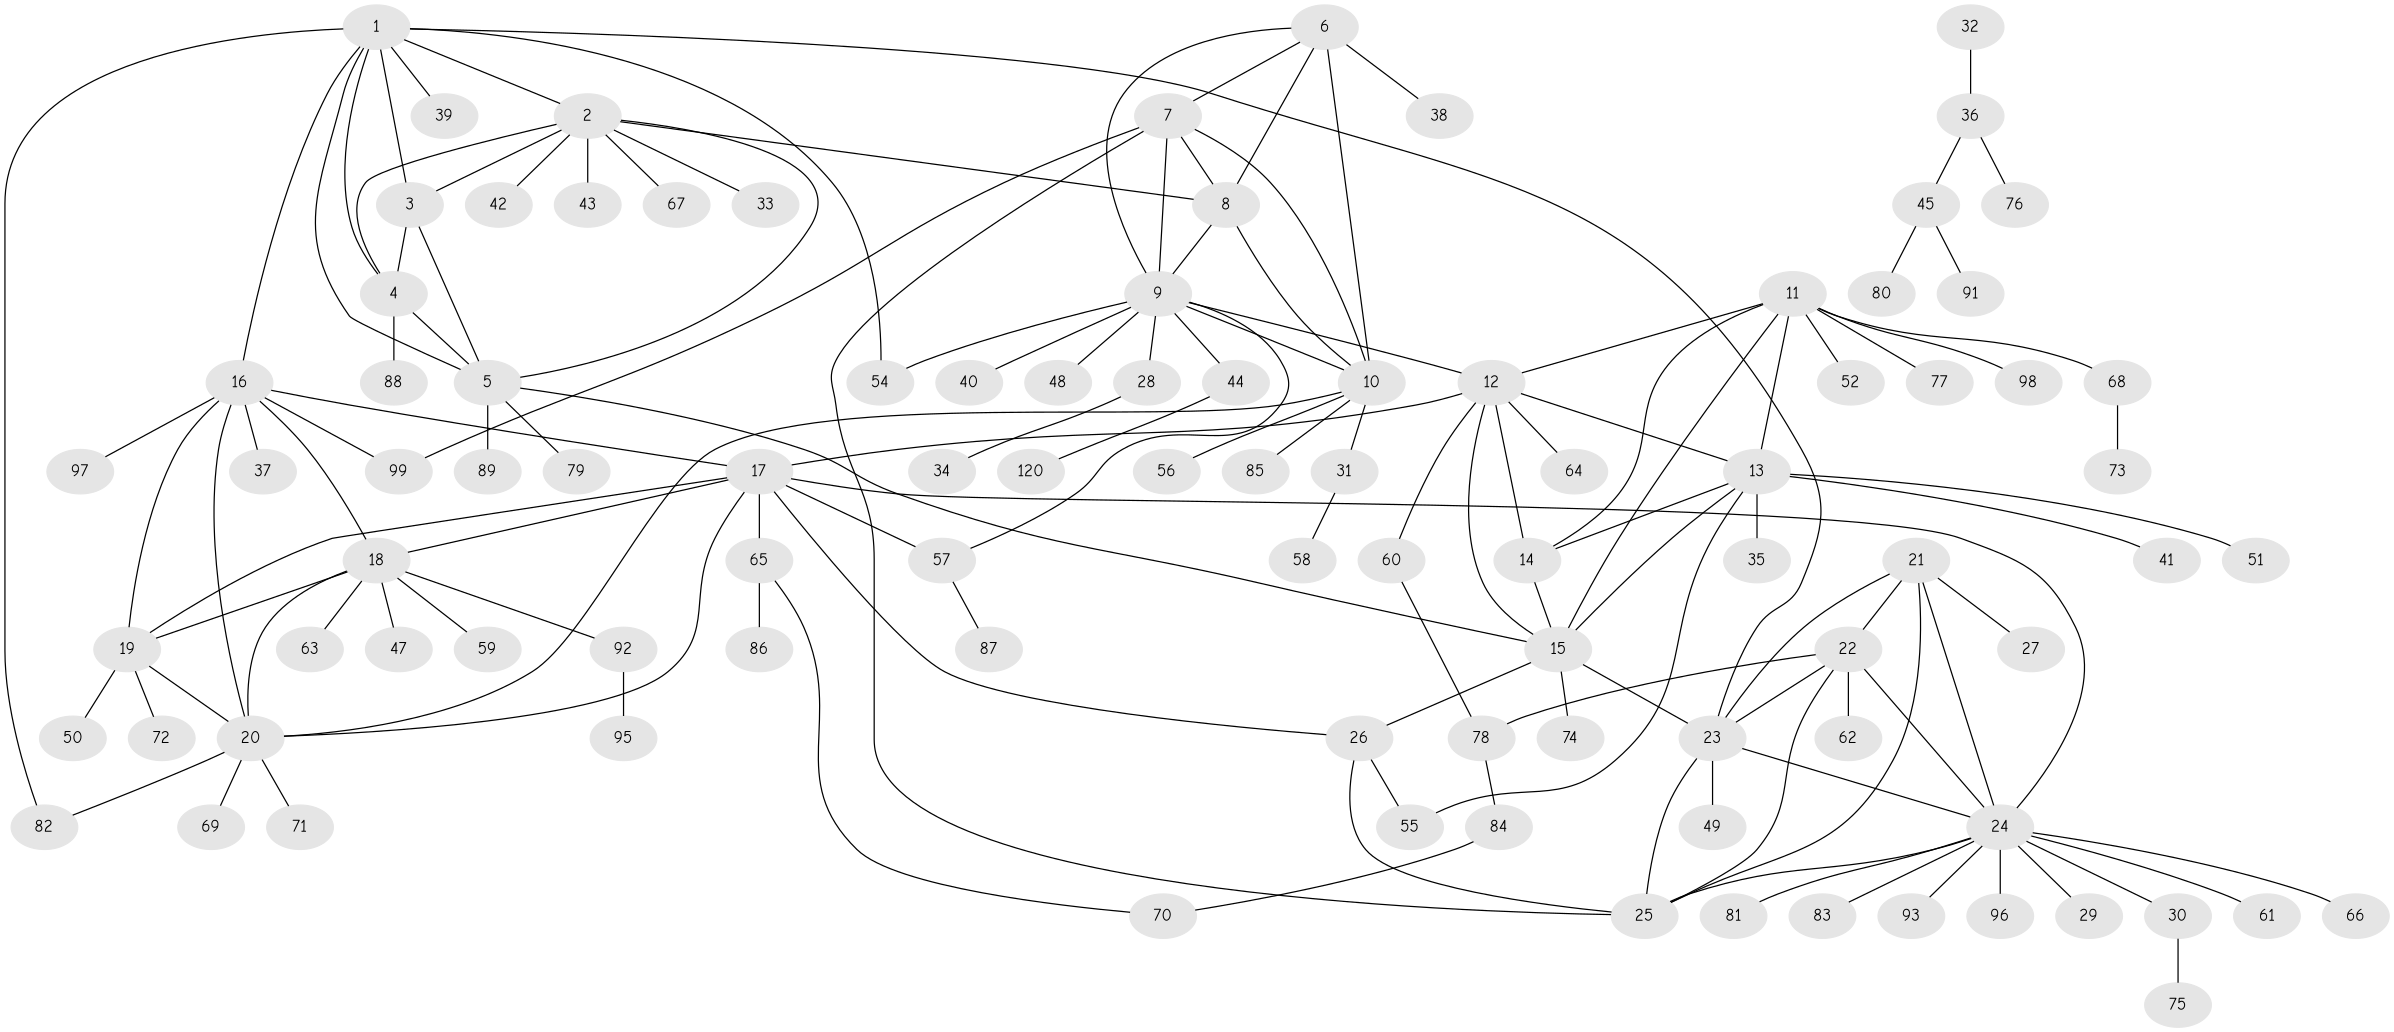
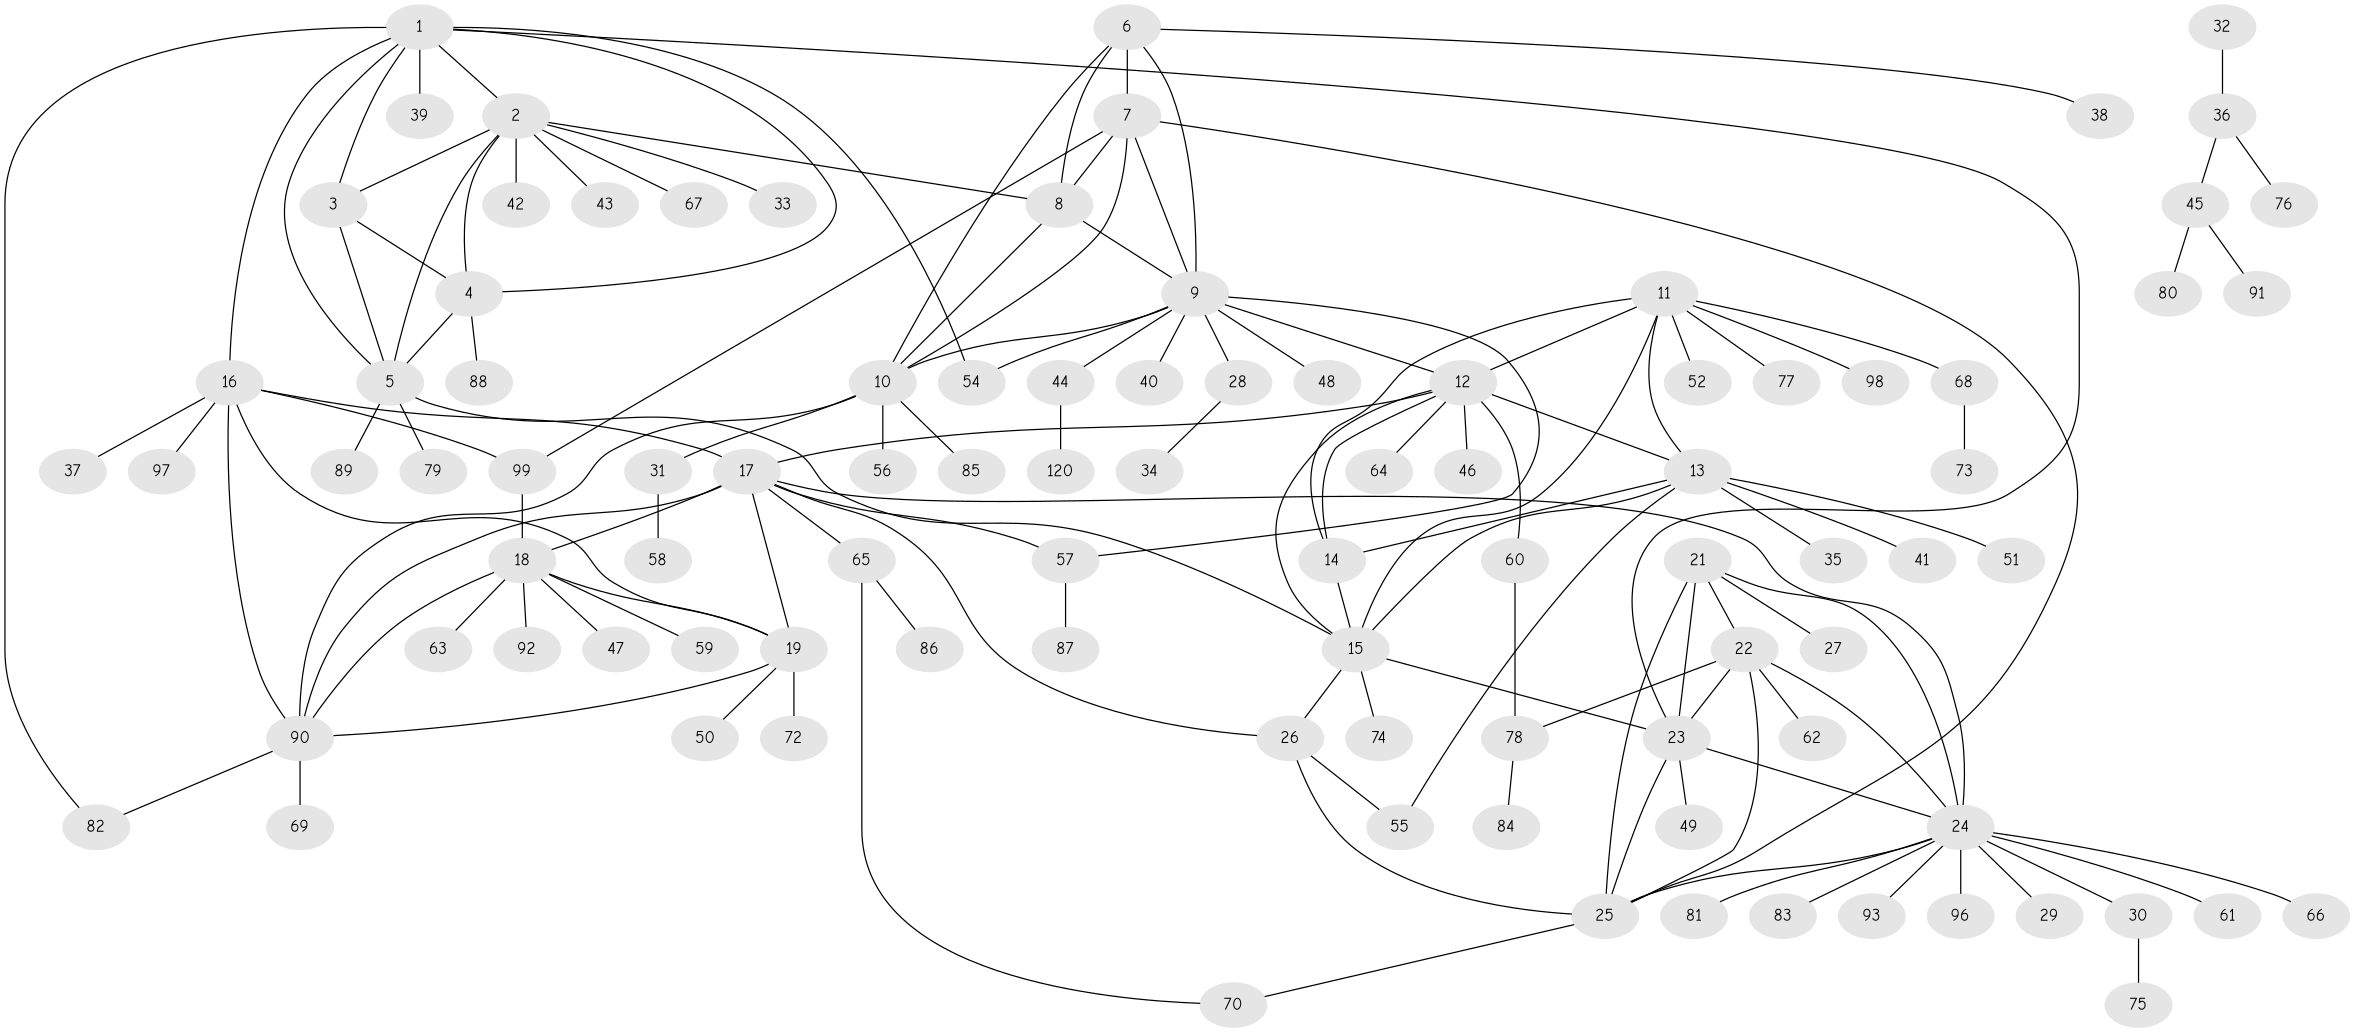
edge "16" -- "18": now "99" -- "18"
node "46": added
node "20": label "20" -> "90"
node "95": removed
node "71": removed
edge "84" -- "70": now "25" -- "70"
